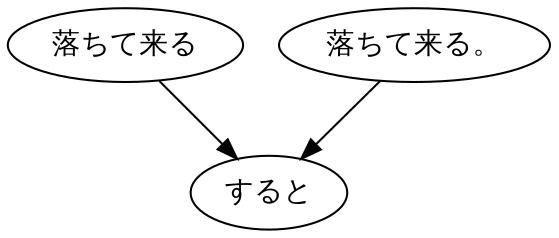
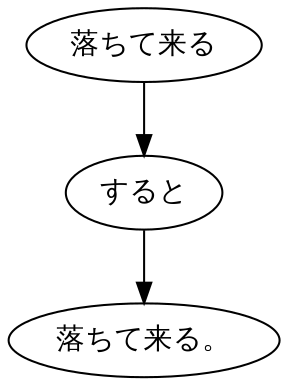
edge "落ちて来る。" -> "すると": reversed
